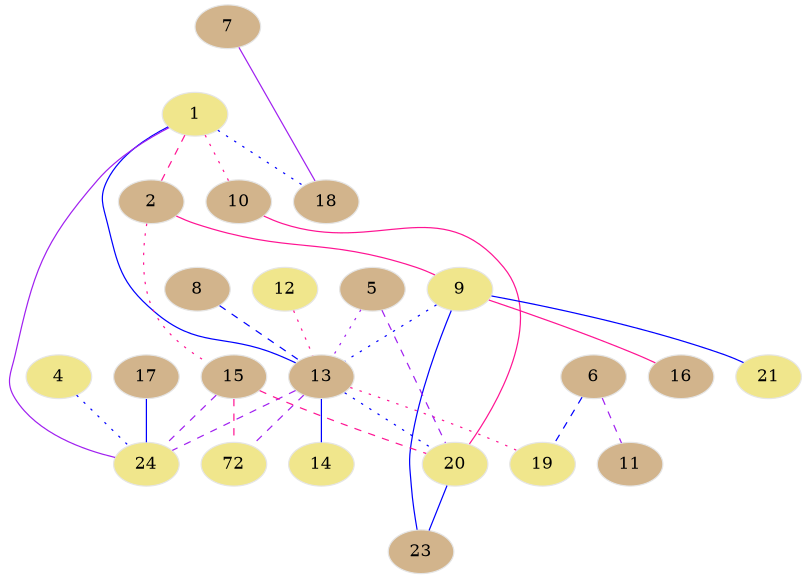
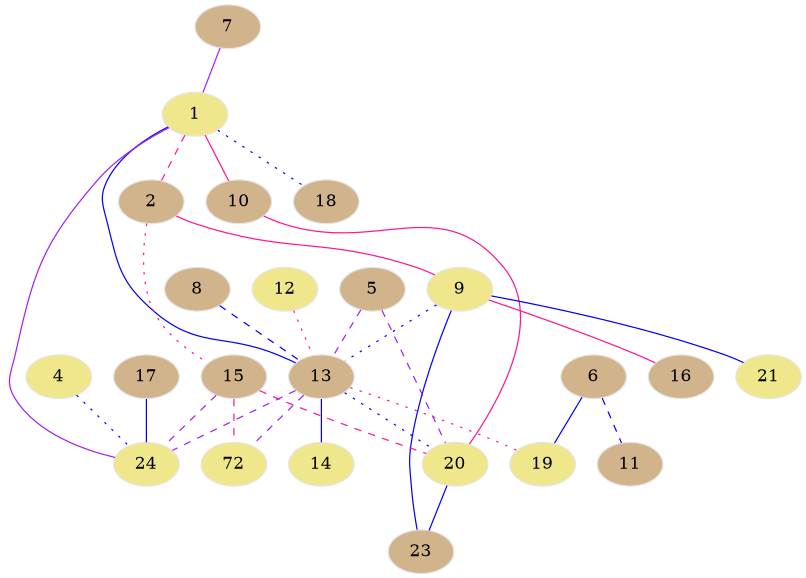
edge "7" -- "18": now "7" -- "1"
edge "1" -- "10": style dotted -> solid
edge "5" -- "13": style dotted -> dashed
edge "6" -- "19": style dashed -> solid
edge "6" -- "11": color purple -> blue
